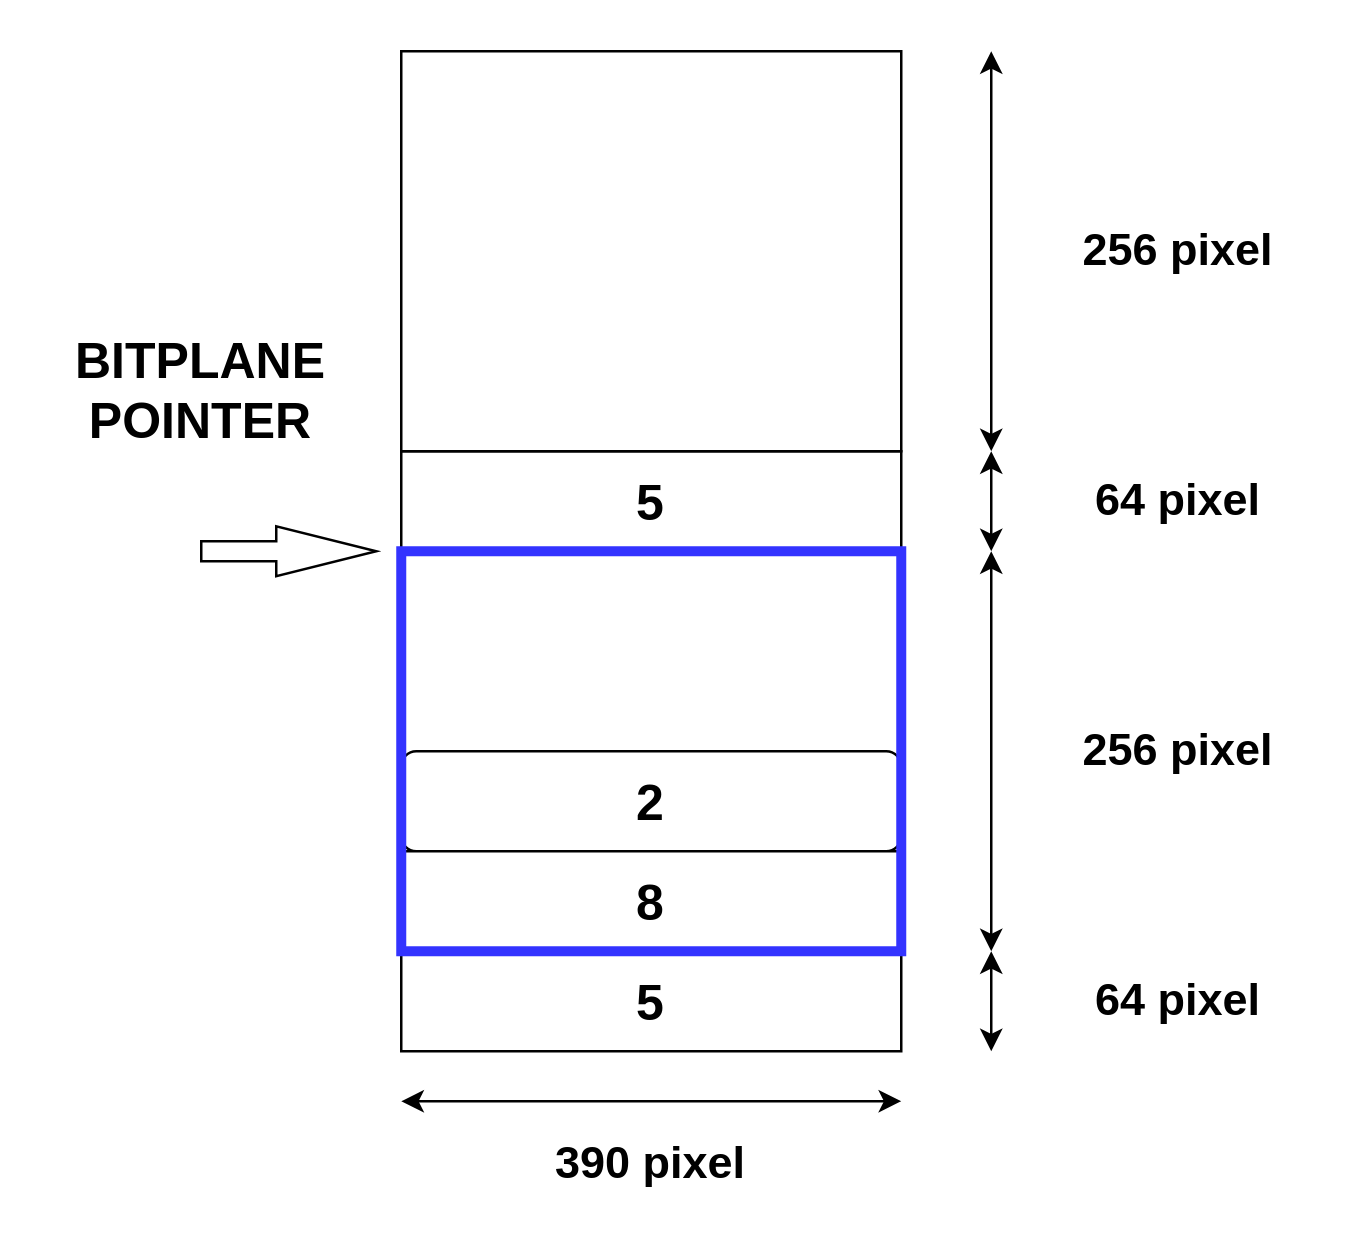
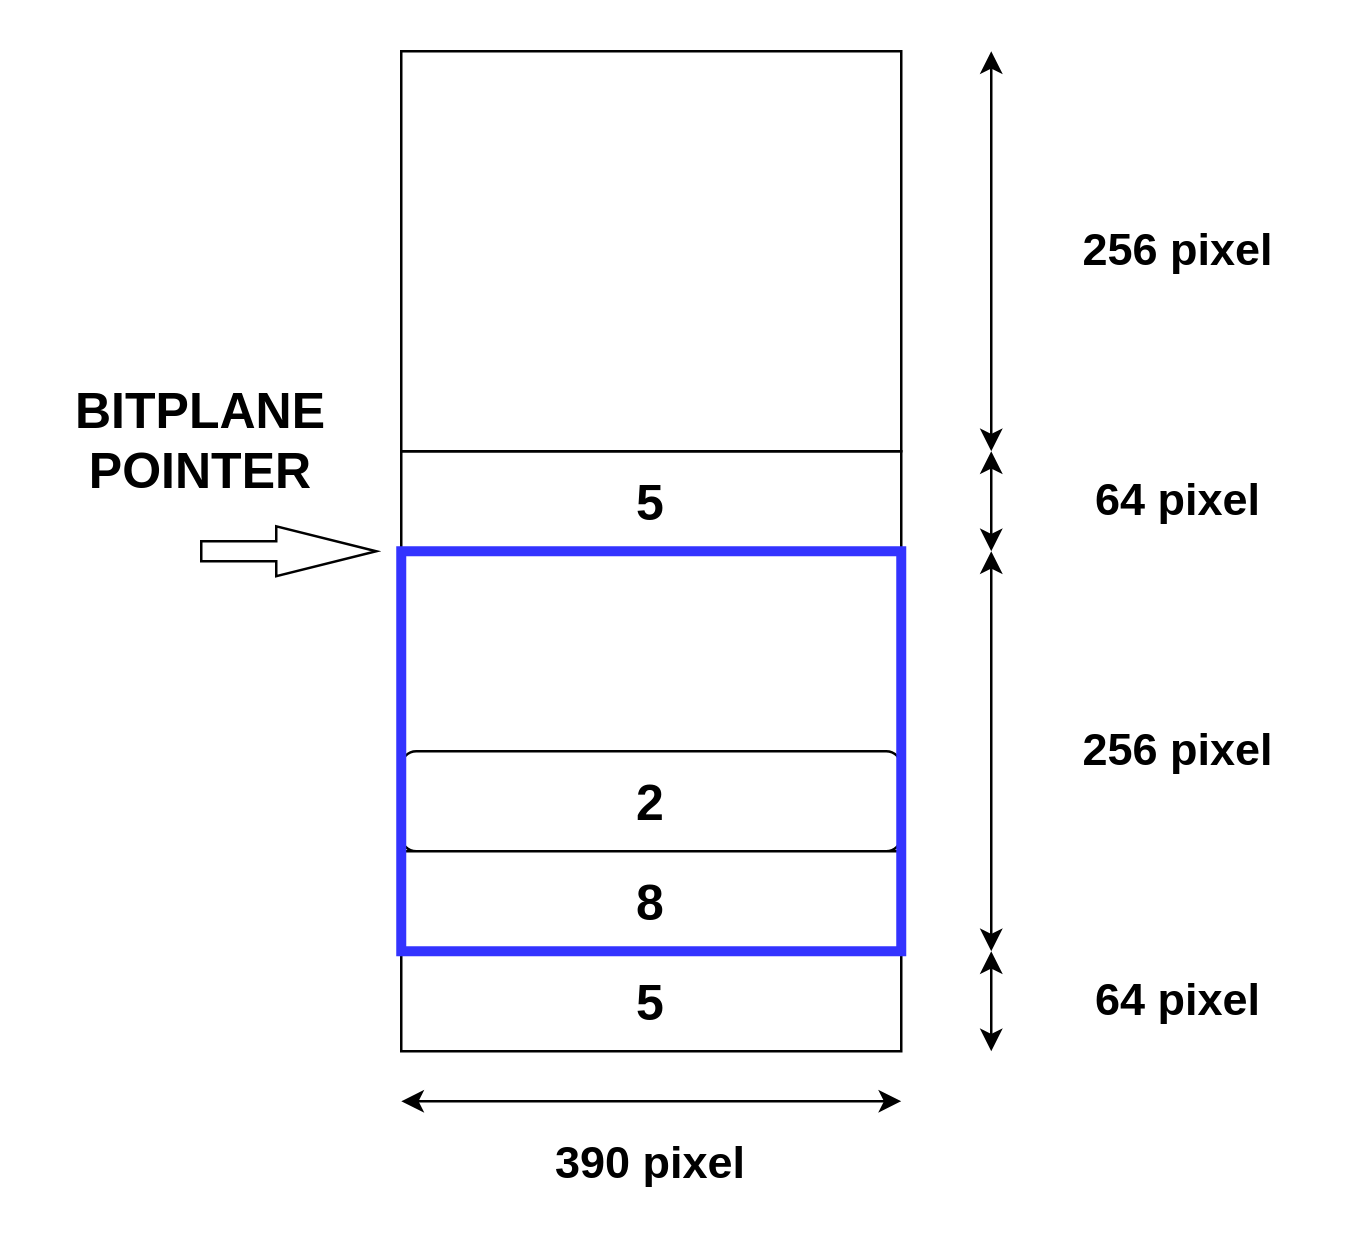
node "BITPLANE POINTER": moved (201, 389) -> (201, 439)
